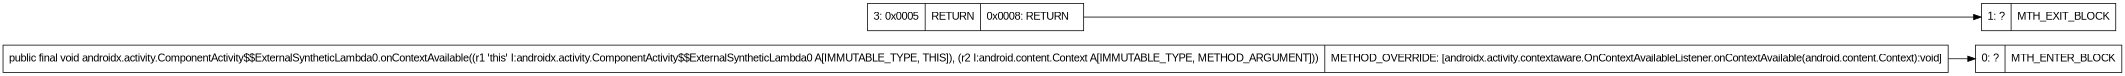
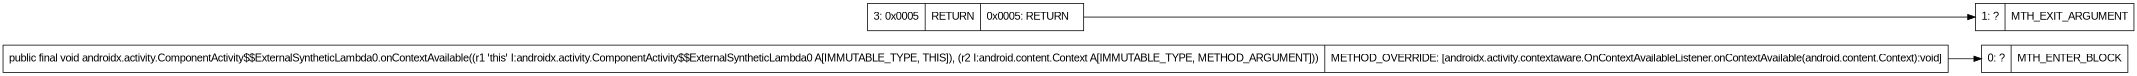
node "3: 0x0005": text "0x0008: RETURN" -> "0x0005: RETURN"
node "1: ?": text "MTH_EXIT_BLOCK" -> "MTH_EXIT_ARGUMENT"
